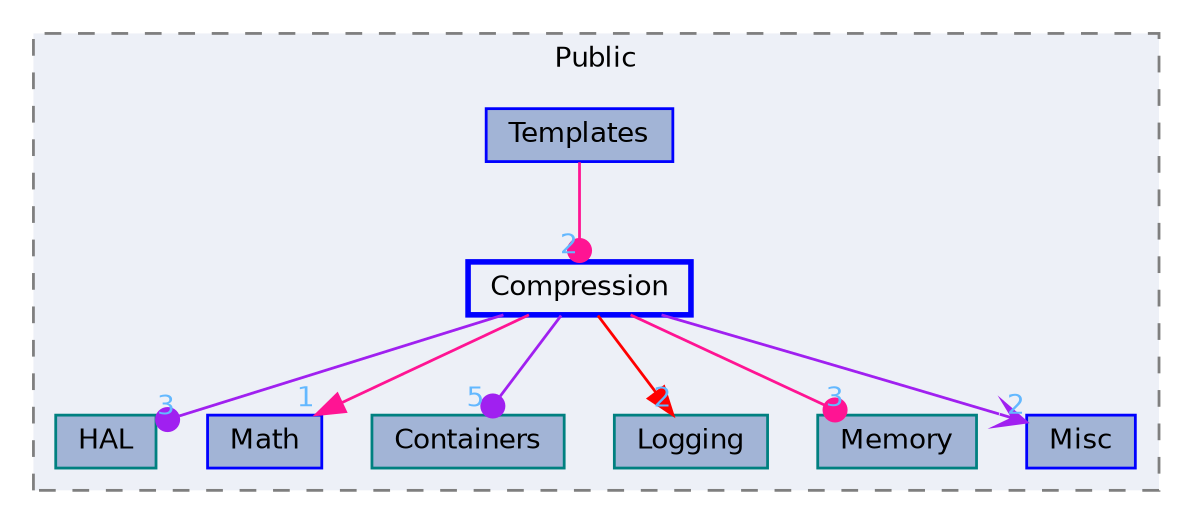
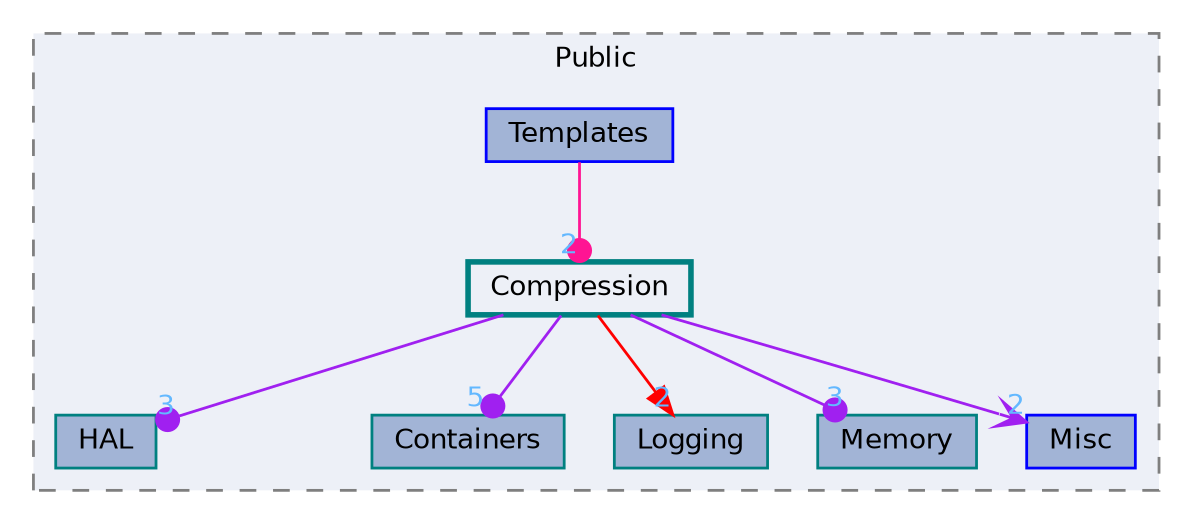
node "Compression": color blue -> teal
edge "Compression" -> "Memory": color deeppink -> purple
node "Math": removed
